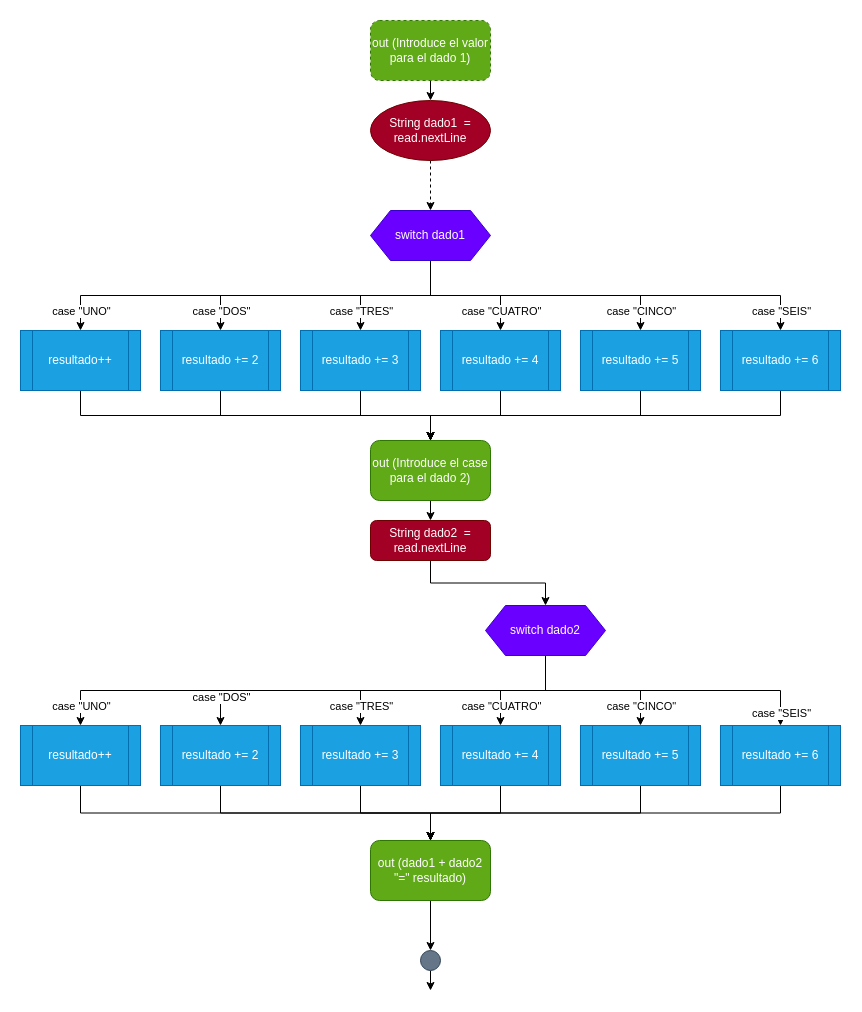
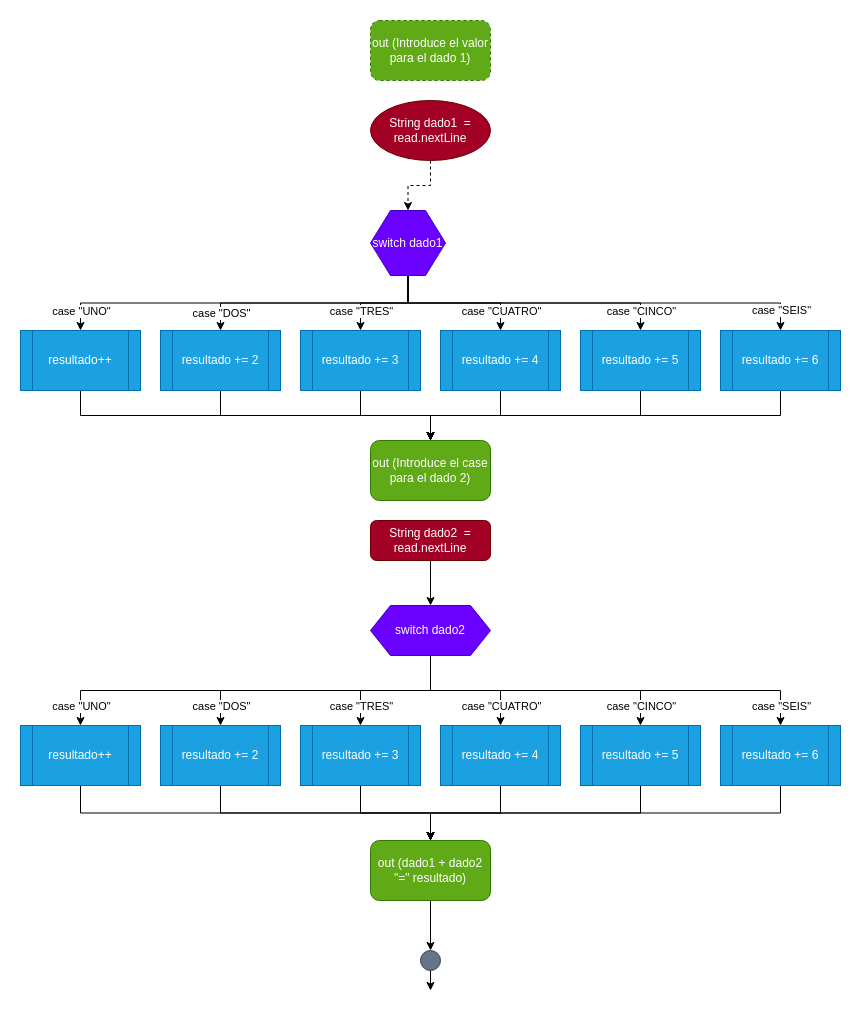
edge "out (Introduce el valor para el dado 1)" -> "String dado1 = read.nextLine": removed
node "switch dado1": size 120x50 -> 75x65
edge "out (Introduce el case para el dado 2)" -> "String dado2 = read.nextLine": removed
node "switch dado2": moved (546, 631) -> (431, 631)
